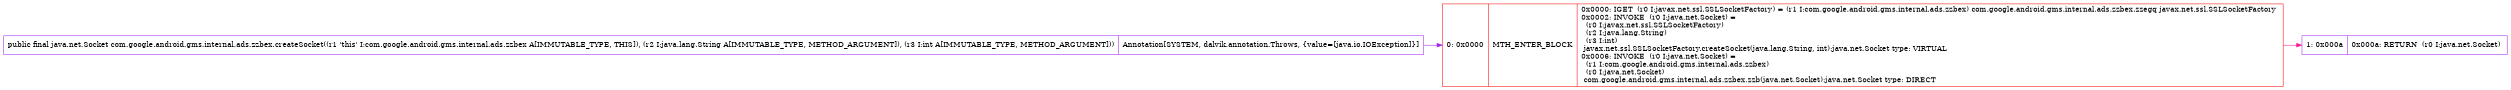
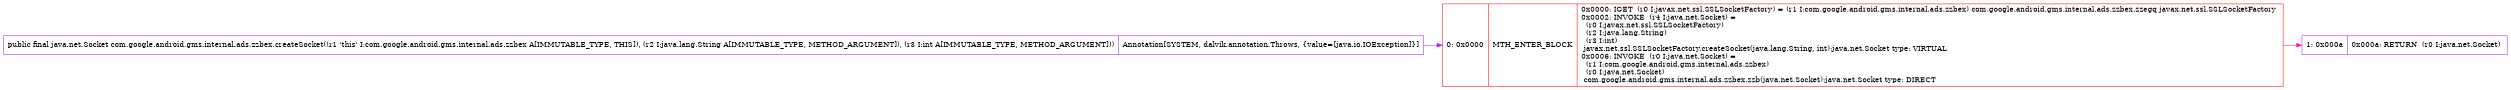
node "0: 0x0000": text "0x0002: INVOKE  (r0 I:java.net.Socket) =" -> "0x0002: INVOKE  (r4 I:java.net.Socket) ="
